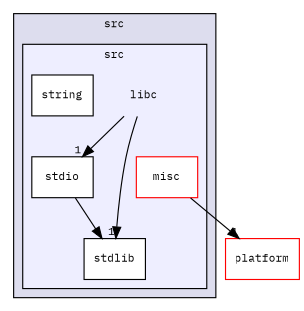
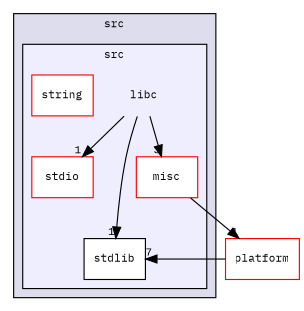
node "string": color black -> red
edge "libc" -> "misc": added
node "stdio": color black -> red
edge "stdio" -> "stdlib": now "platform" -> "stdlib"
